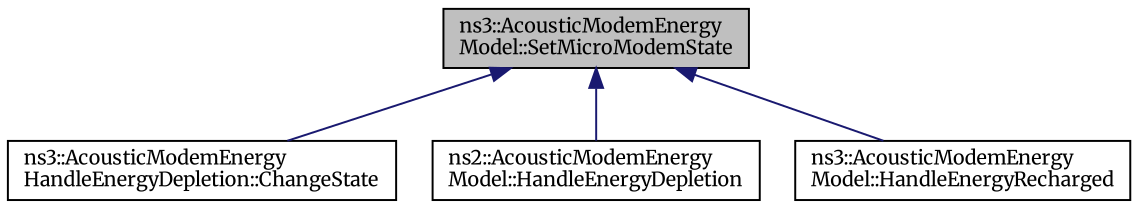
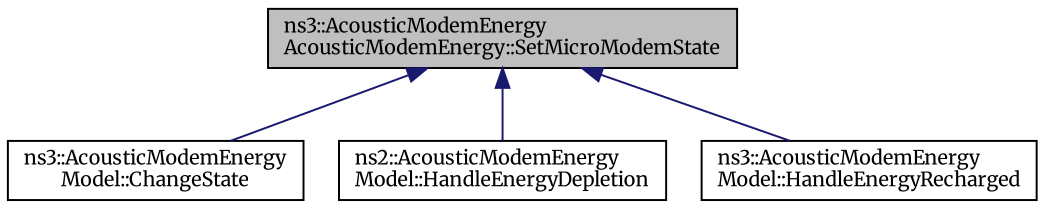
node "ns3::AcousticModemEnergy Model::SetMicroModemState": label "ns3::AcousticModemEnergy Model::SetMicroModemState" -> "ns3::AcousticModemEnergy AcousticModemEnergy::SetMicroModemState"
node "ns3::AcousticModemEnergy HandleEnergyDepletion::ChangeState": label "ns3::AcousticModemEnergy HandleEnergyDepletion::ChangeState" -> "ns3::AcousticModemEnergy Model::ChangeState"
